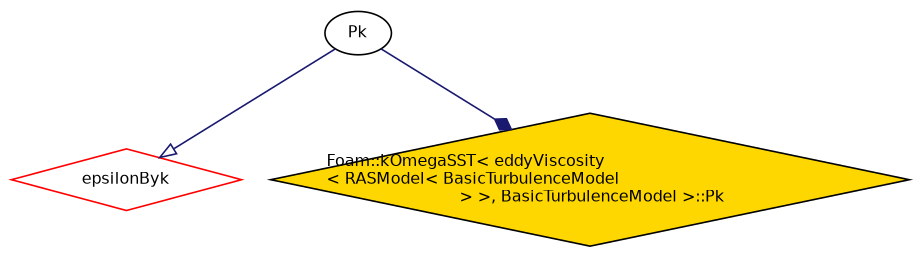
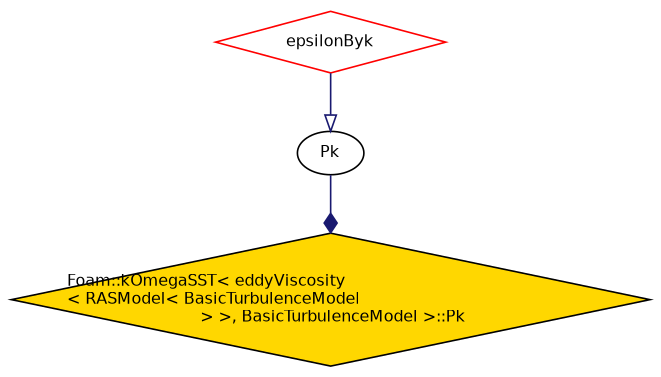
edge "Pk" -> "epsilonByk": reversed
